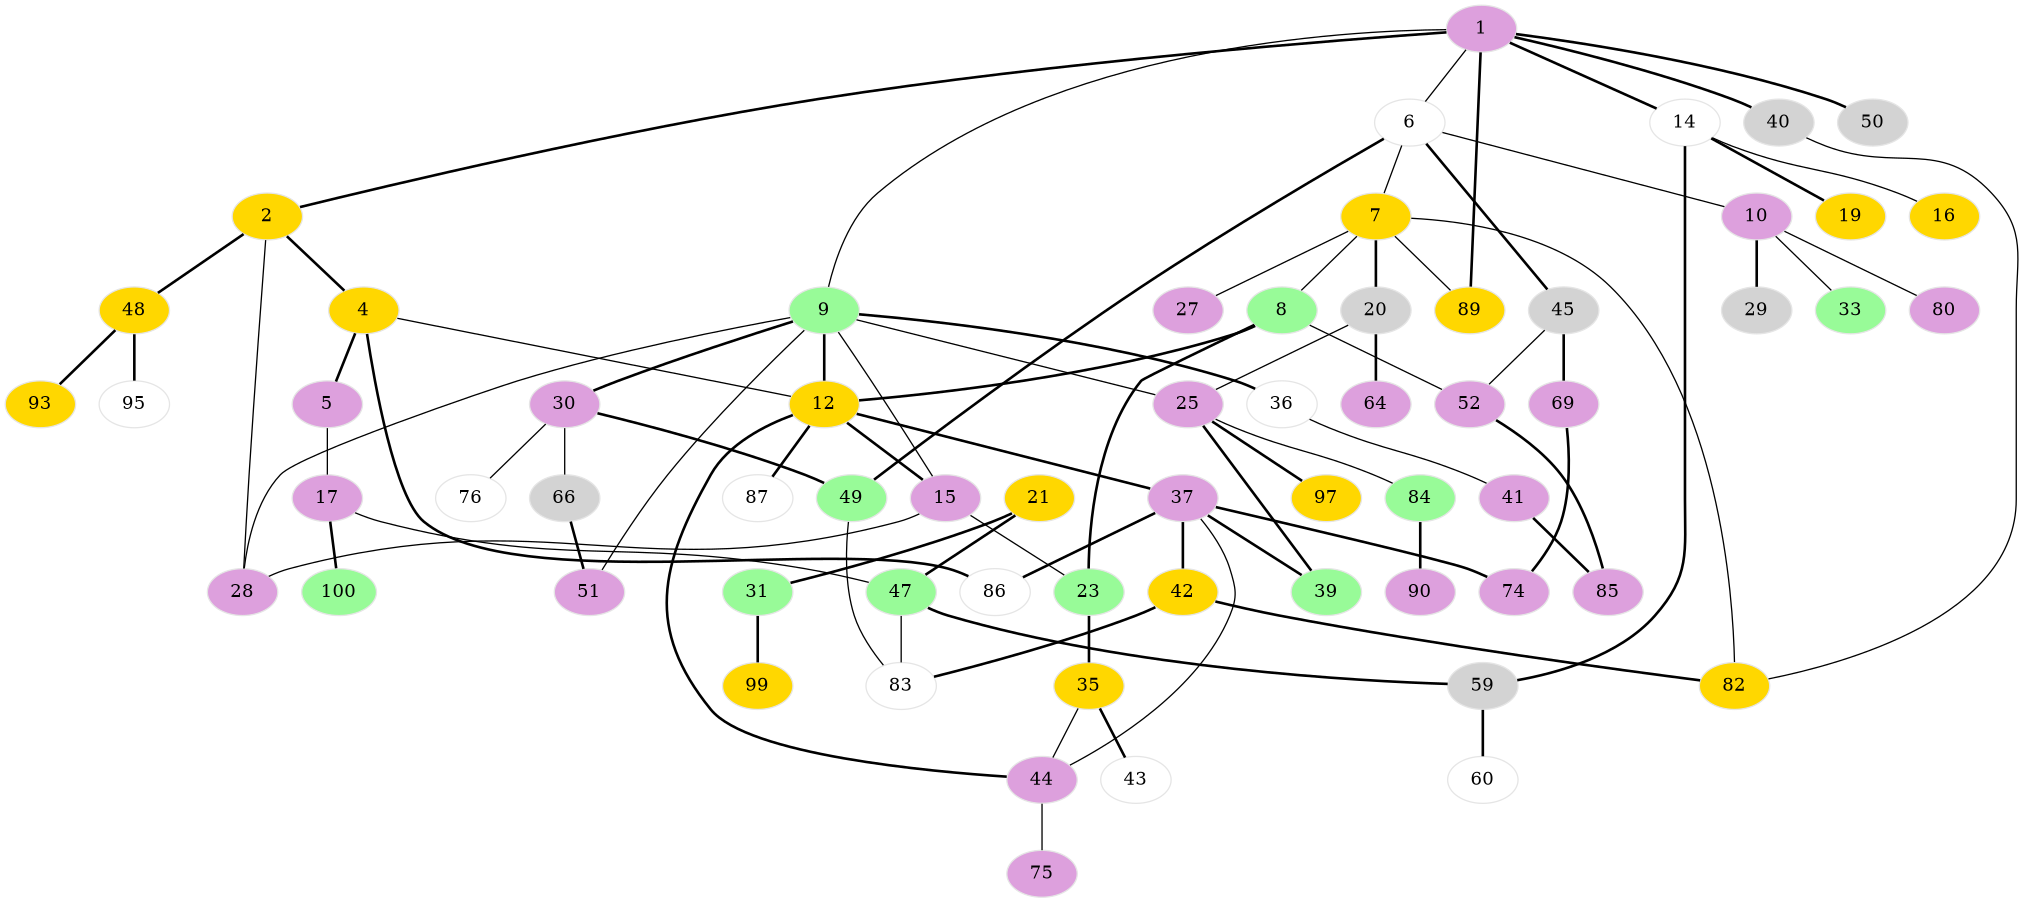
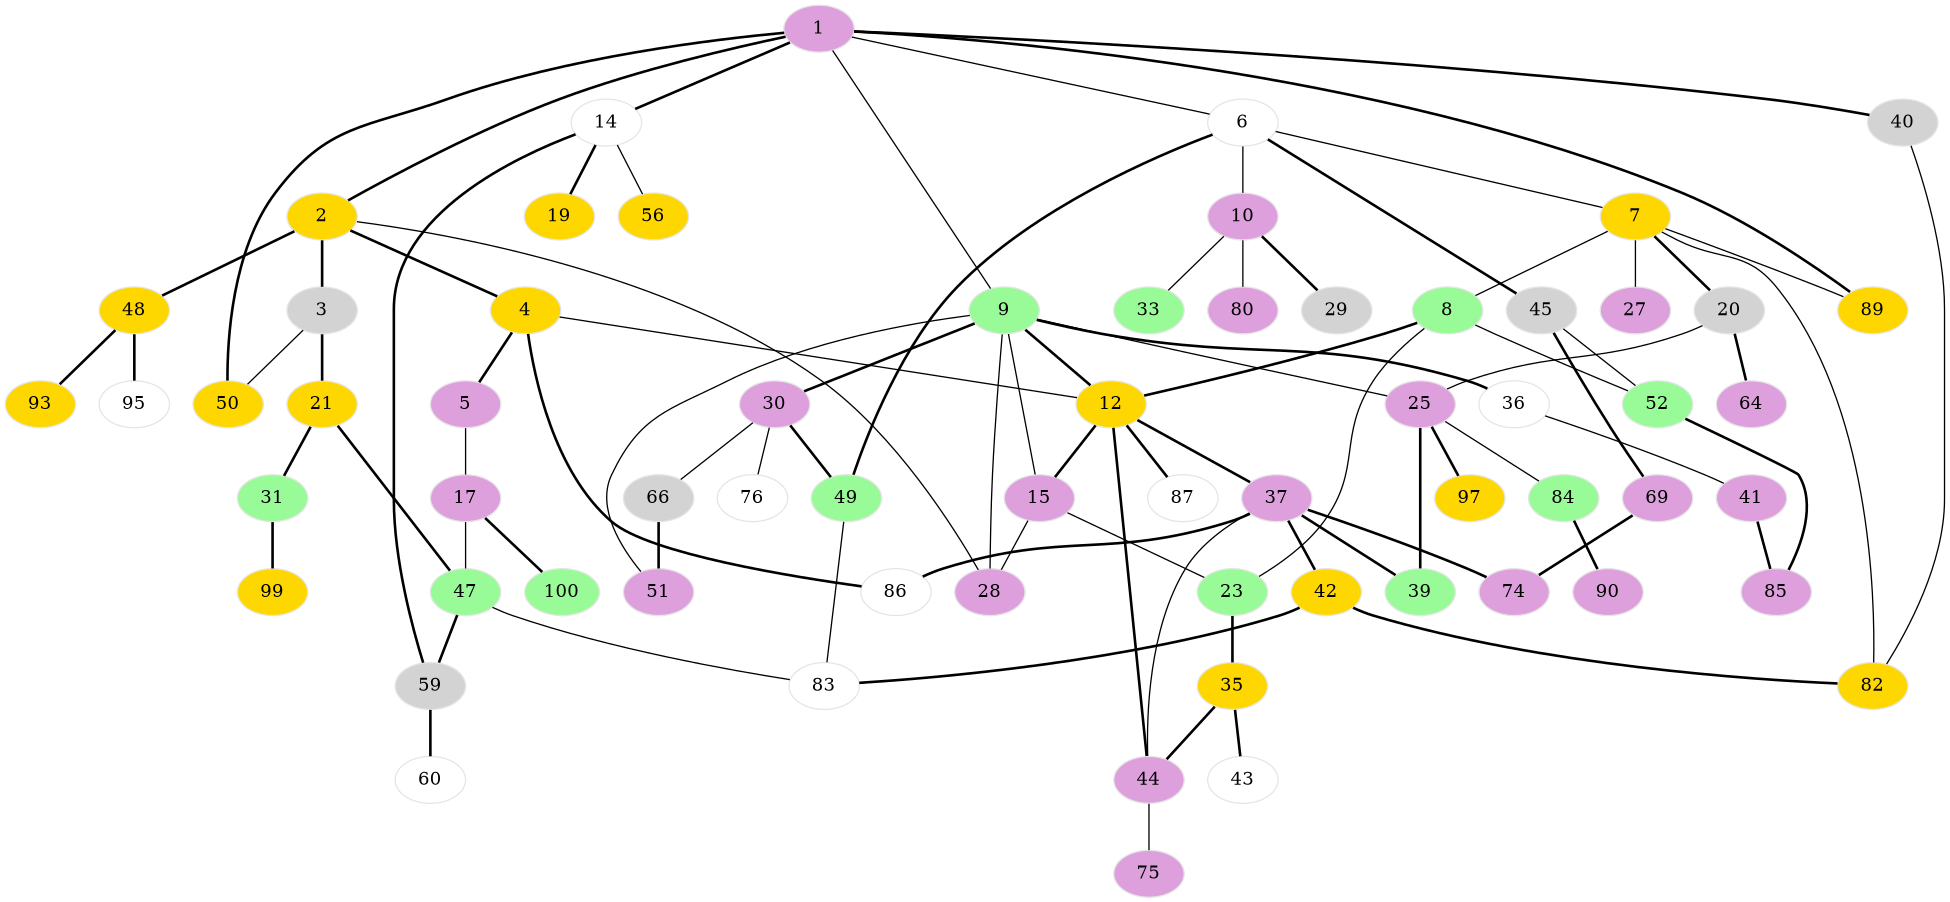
node "50": fillcolor lightgrey -> gold
node "16": label "16" -> "56"
node "3": added
node "52": fillcolor plum -> palegreen
edge "8" -- "23": style bold -> solid
edge "35" -- "44": style solid -> bold
